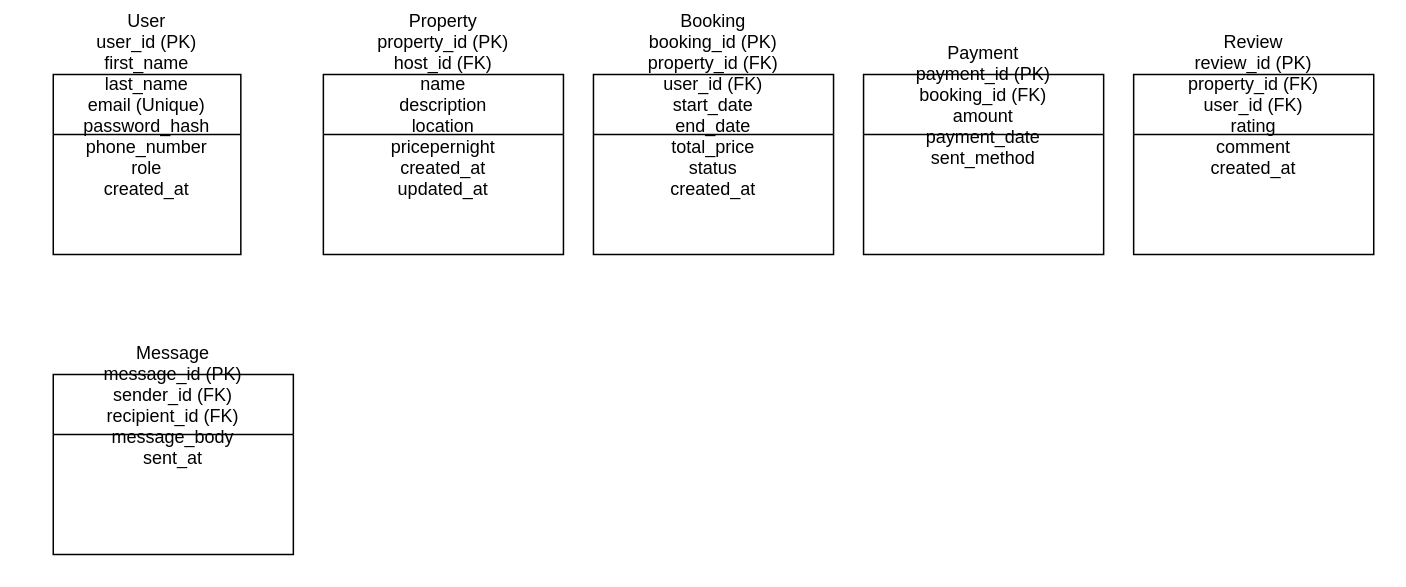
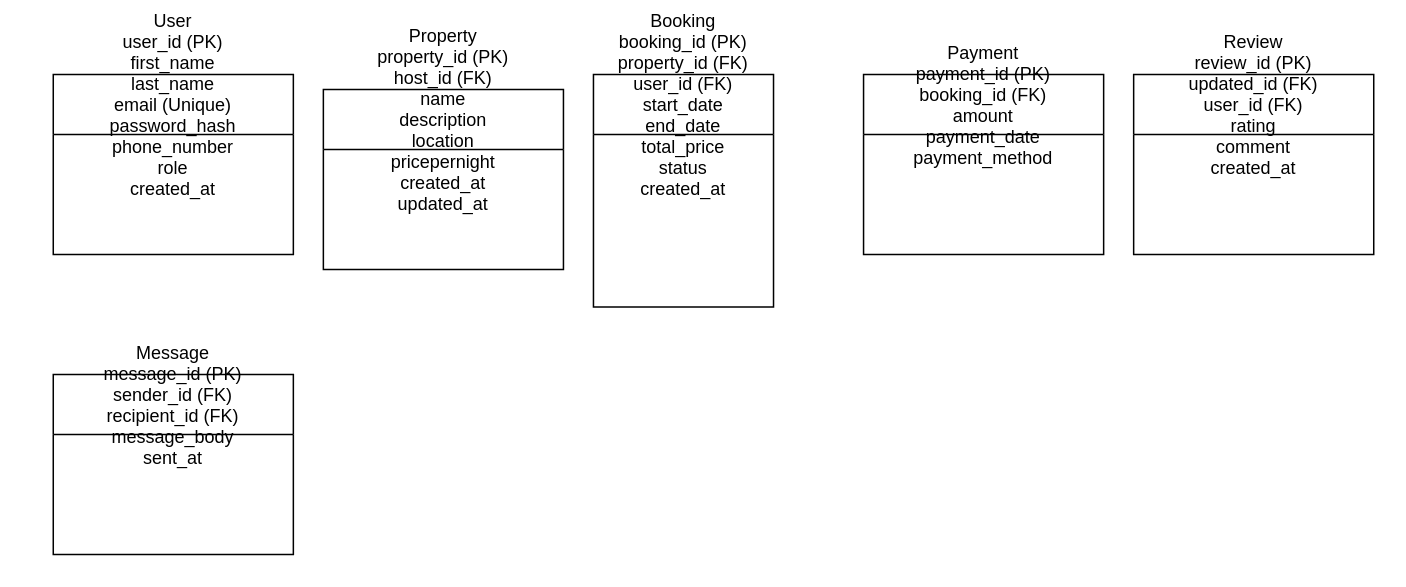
node "Review review_id (PK) property_id (FK) user_id (FK) rating comment created_at": label "Review review_id (PK) property_id (FK) user_id (FK) rating comment created_at" -> "Review review_id (PK) updated_id (FK) user_id (FK) rating comment created_at"
node "Payment payment_id (PK) booking_id (FK) amount payment_date sent_method": label "Payment payment_id (PK) booking_id (FK) amount payment_date sent_method" -> "Payment payment_id (PK) booking_id (FK) amount payment_date payment_method"
node "User user_id (PK) first_name last_name email (Unique) password_hash phone_number role created_at": size 188x180 -> 240x180
node "Property property_id (PK) host_id (FK) name description location pricepernight created_at updated_at": moved (443, 164) -> (443, 179)
node "Booking booking_id (PK) property_id (FK) user_id (FK) start_date end_date total_price status created_at": size 240x180 -> 180x233
